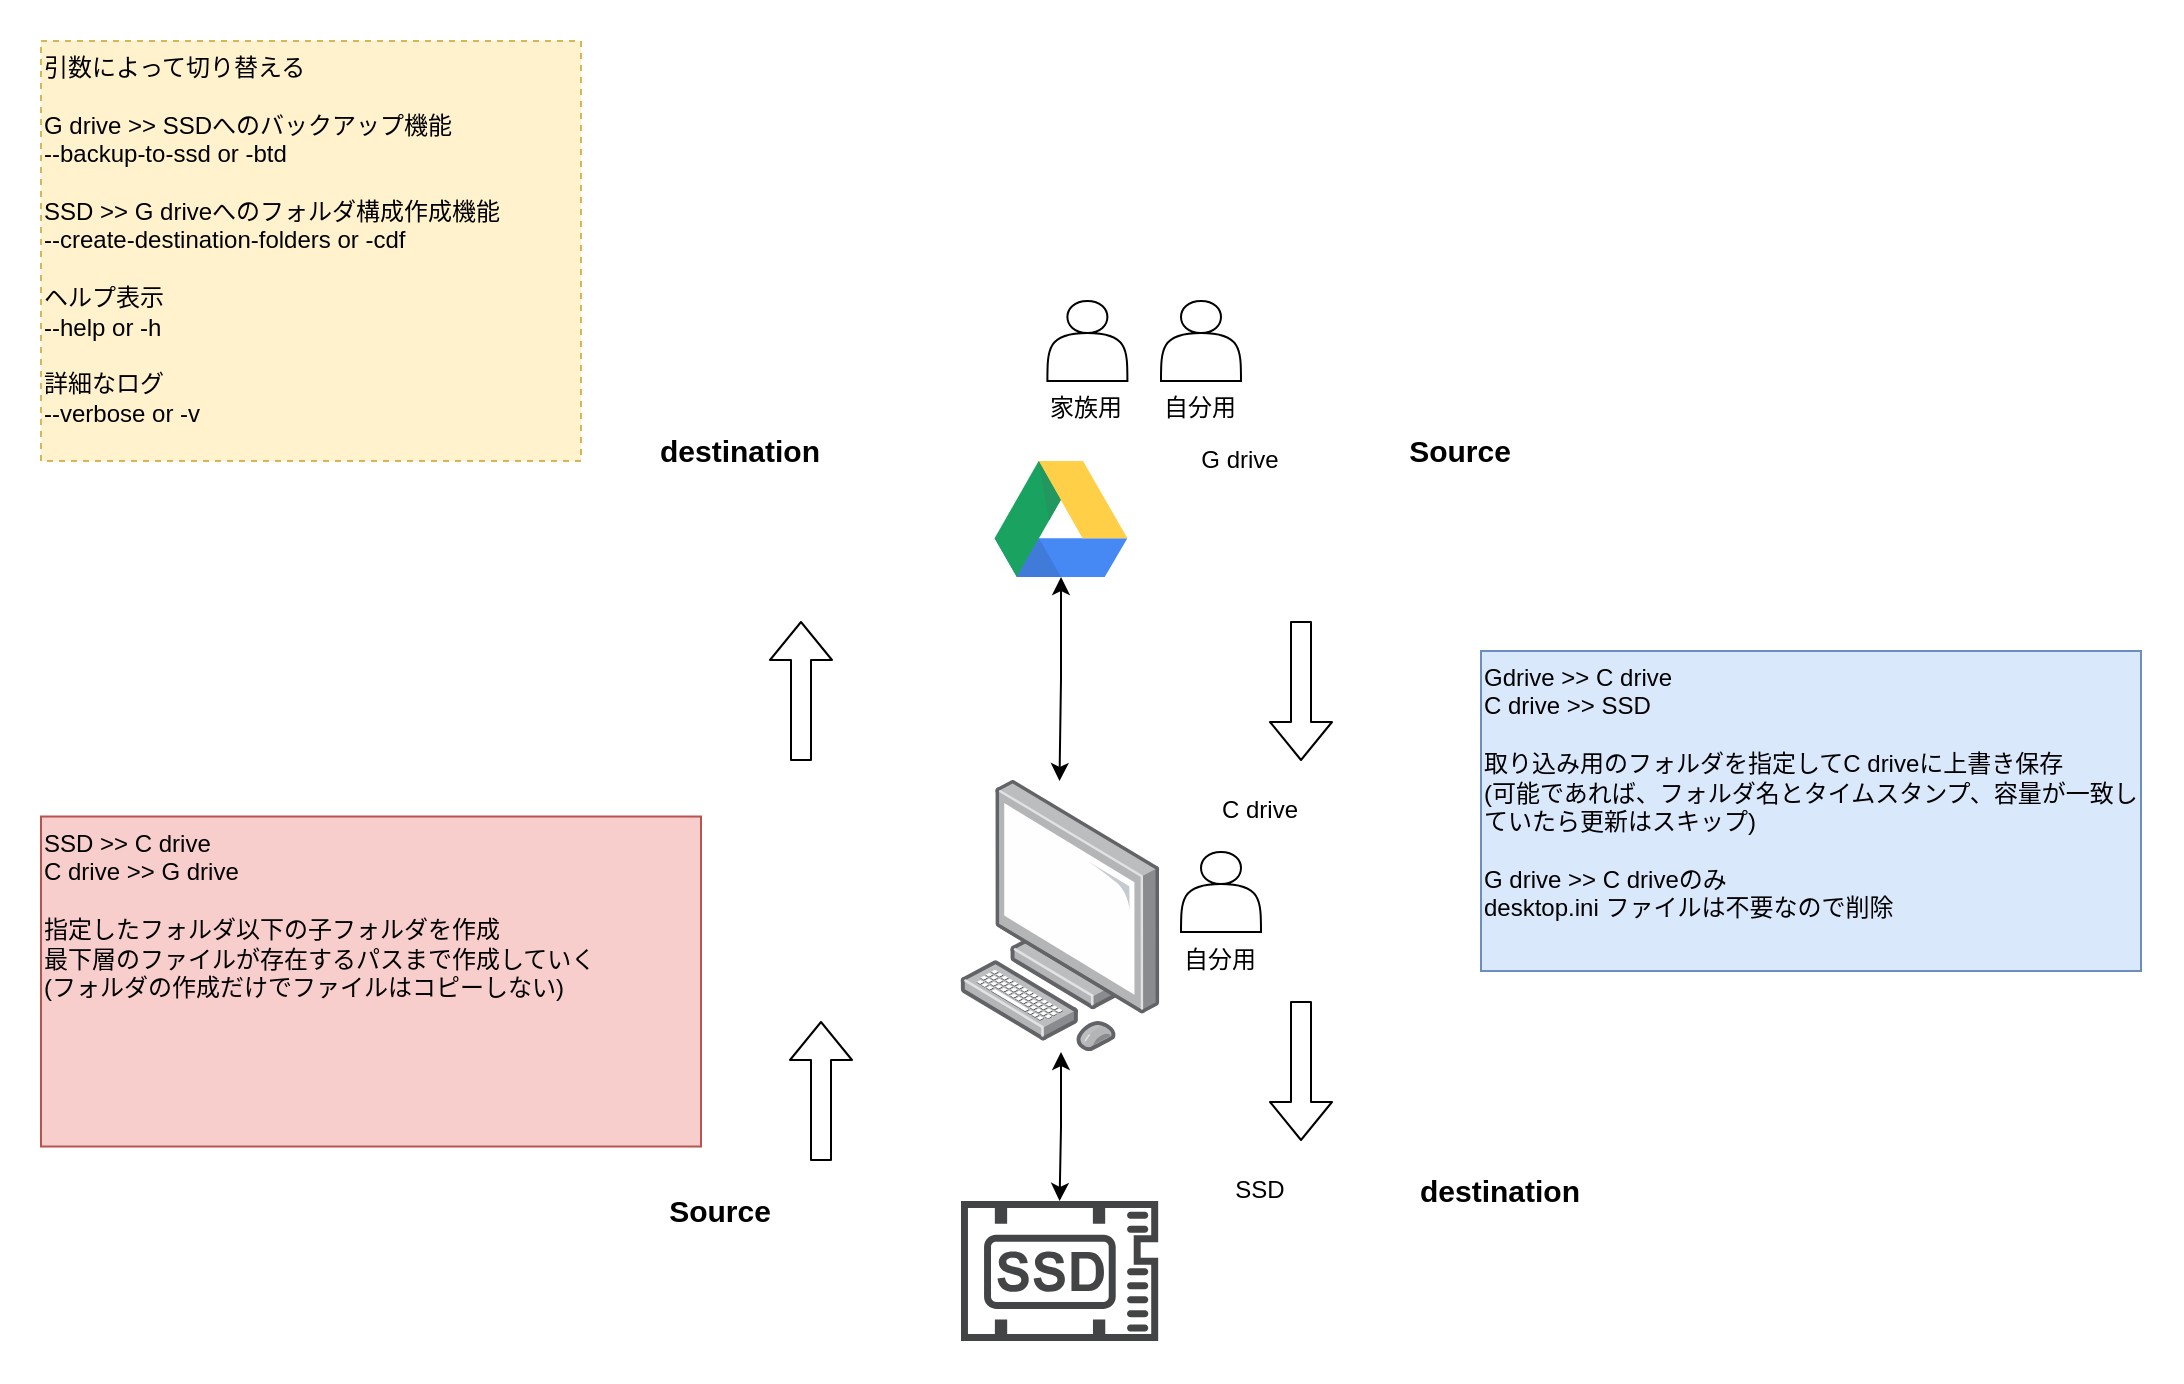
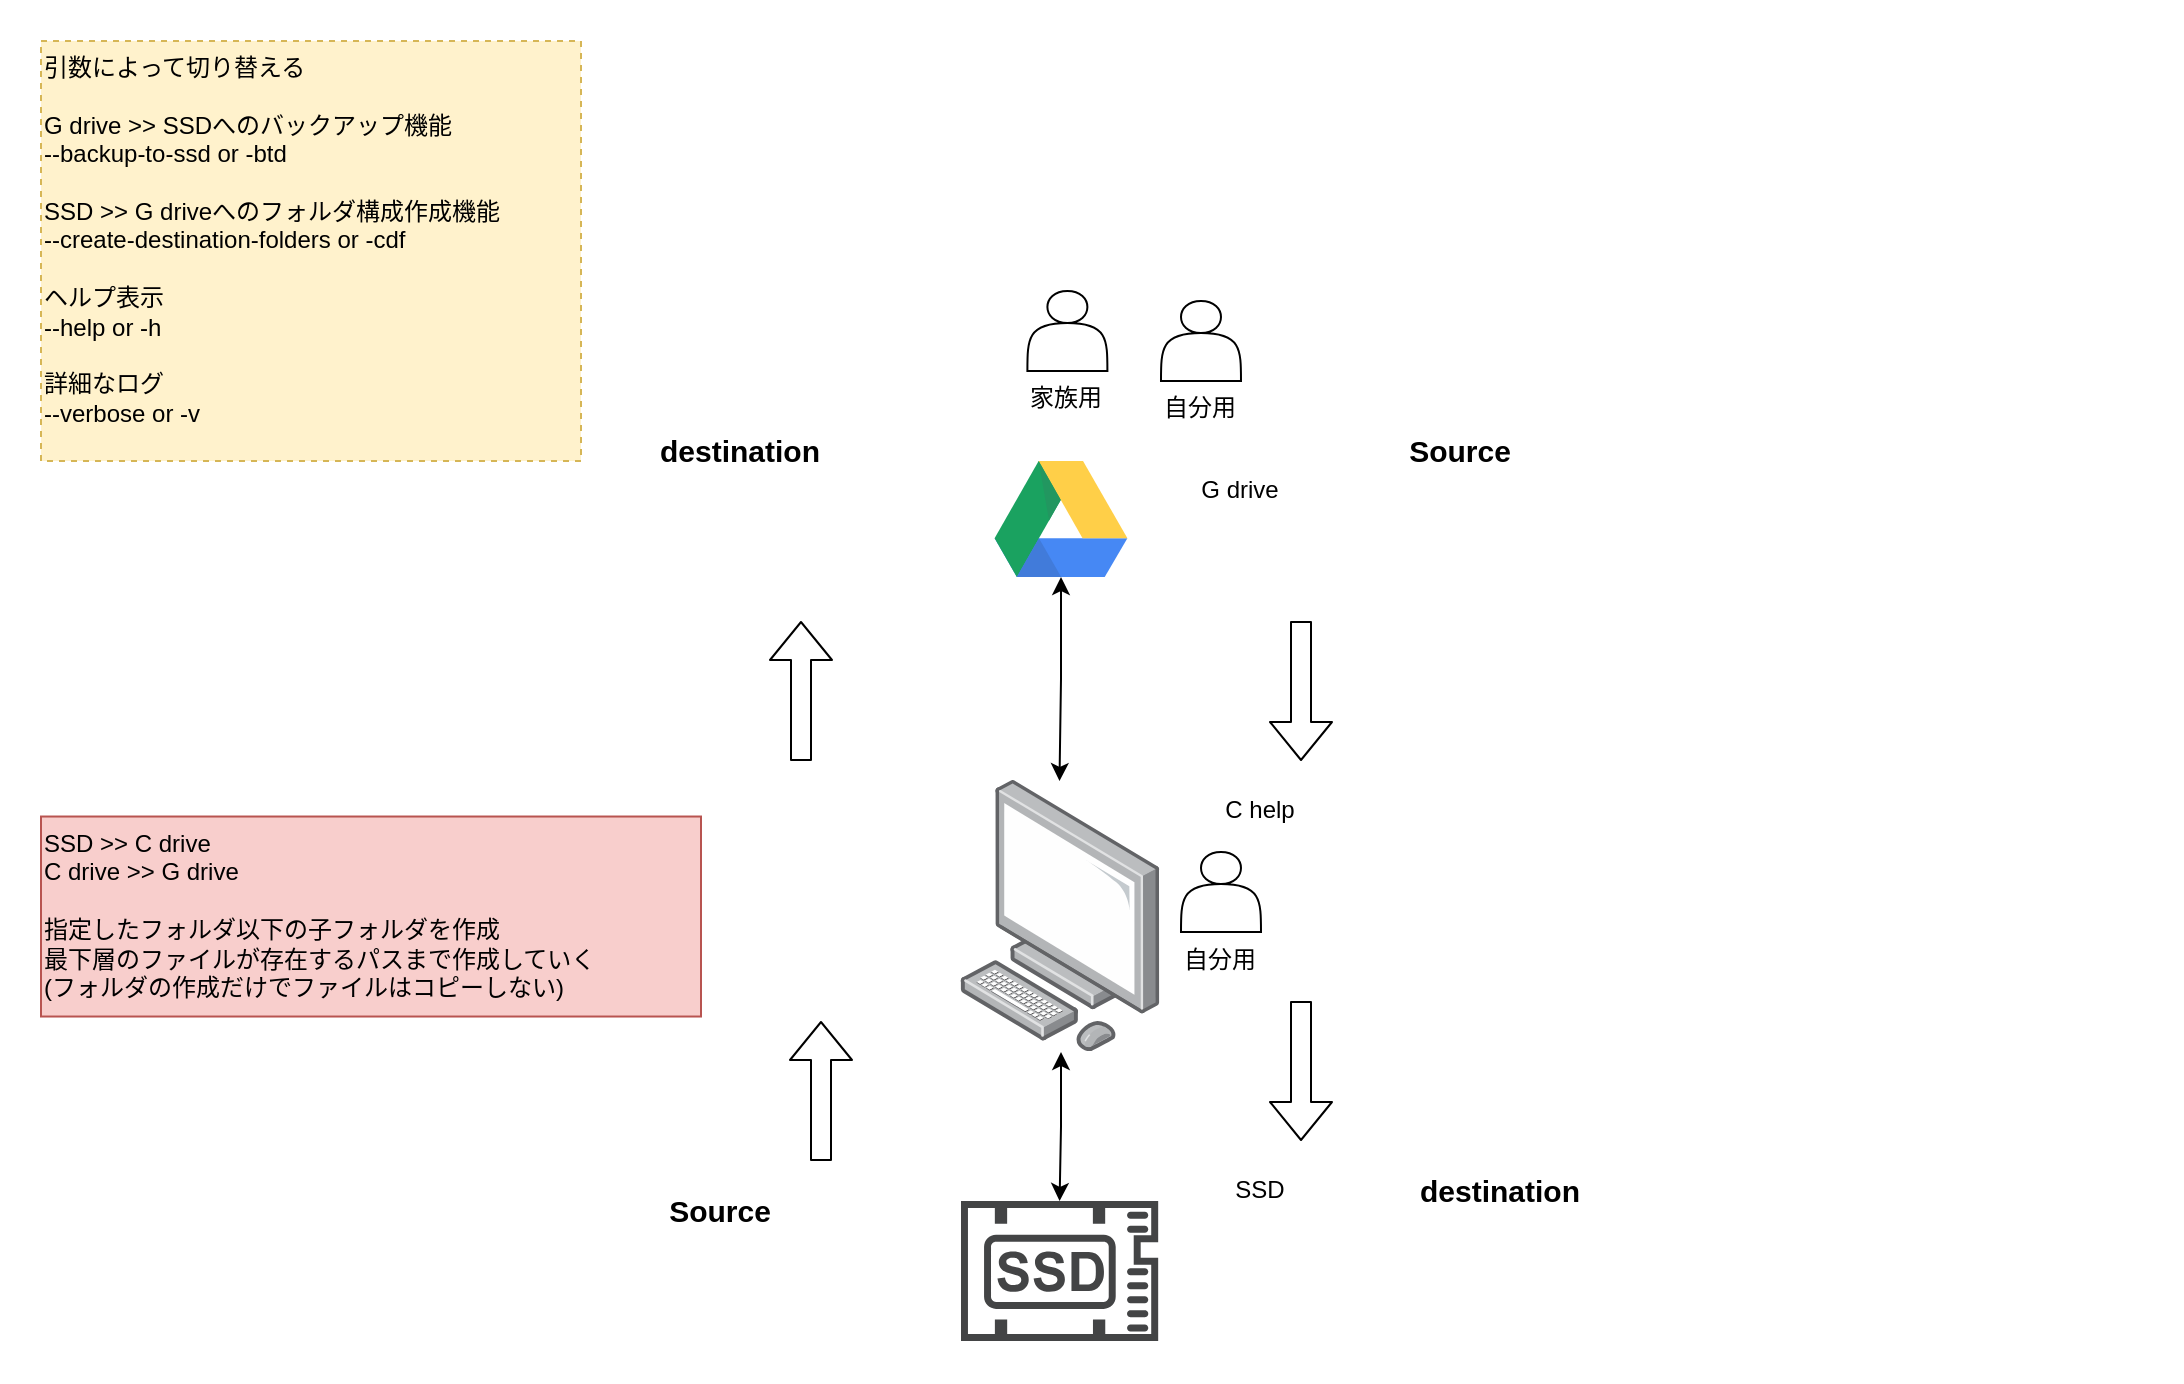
node "家族用": moved (1087, 341) -> (1067, 331)
node "G drive": moved (1241, 461) -> (1241, 491)
node "C drive": label "C drive" -> "C help"
node "Gdrive >> C drive C drive >> SSD 取り込み用のフォルダを指定してC driveに上書き保存 (可能であれば、フォルダ名とタイムスタンプ、容量が一致していたら更新はスキップ) G drive >> C driveのみ desktop.ini ファイルは不要なので削除": removed
node "SSD >> C drive C drive >> G drive 指定したフォルダ以下の子フォルダを作成 最下層のファイルが存在するパスまで作成していく (フォルダの作成だけでファイルはコピーしない)": size 660x330 -> 660x200
